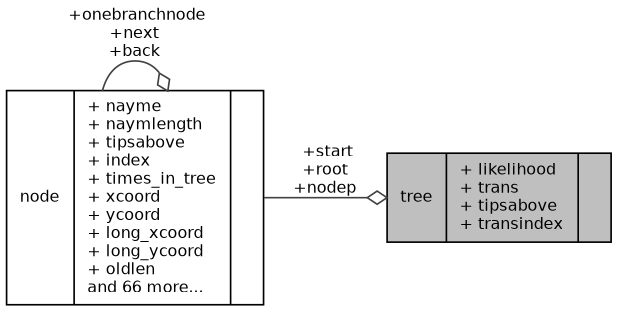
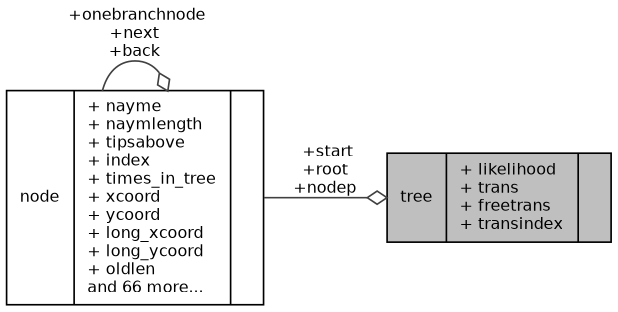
node "tree": text "+ tipsabove" -> "+ freetrans"
